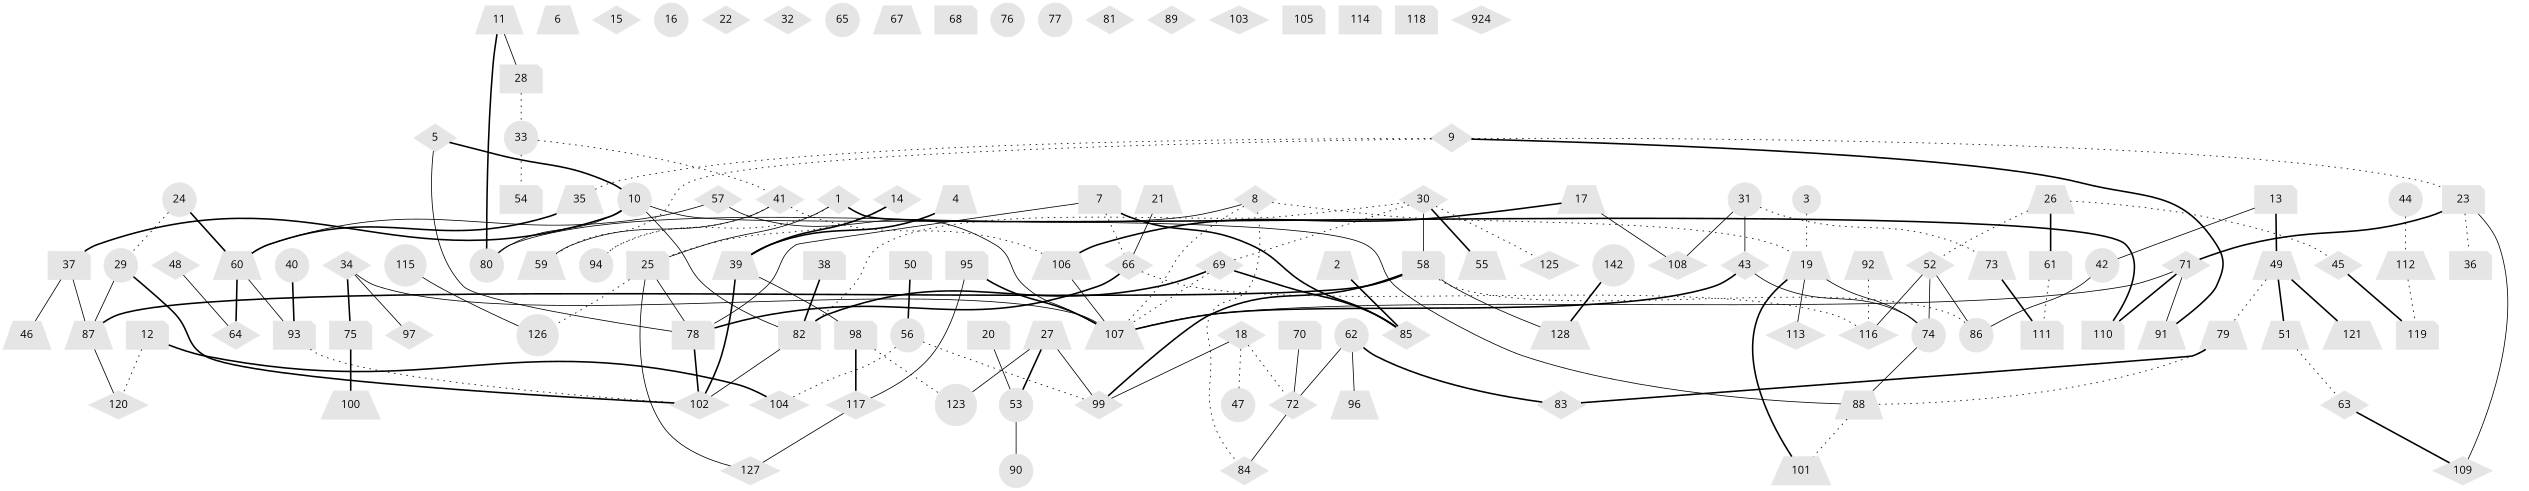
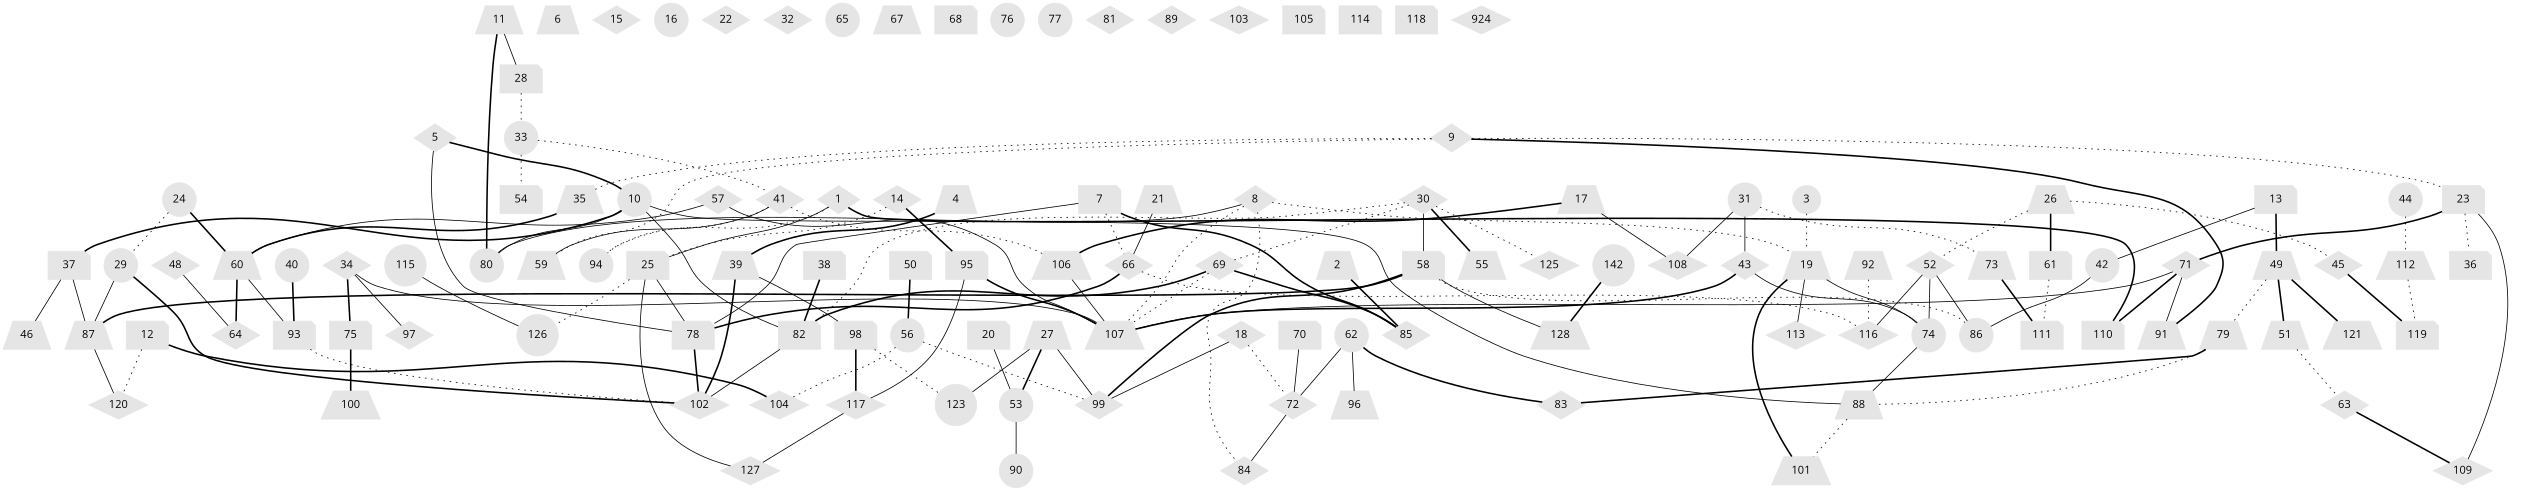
edge "14" -- "39": now "14" -- "95"
node "47": removed
